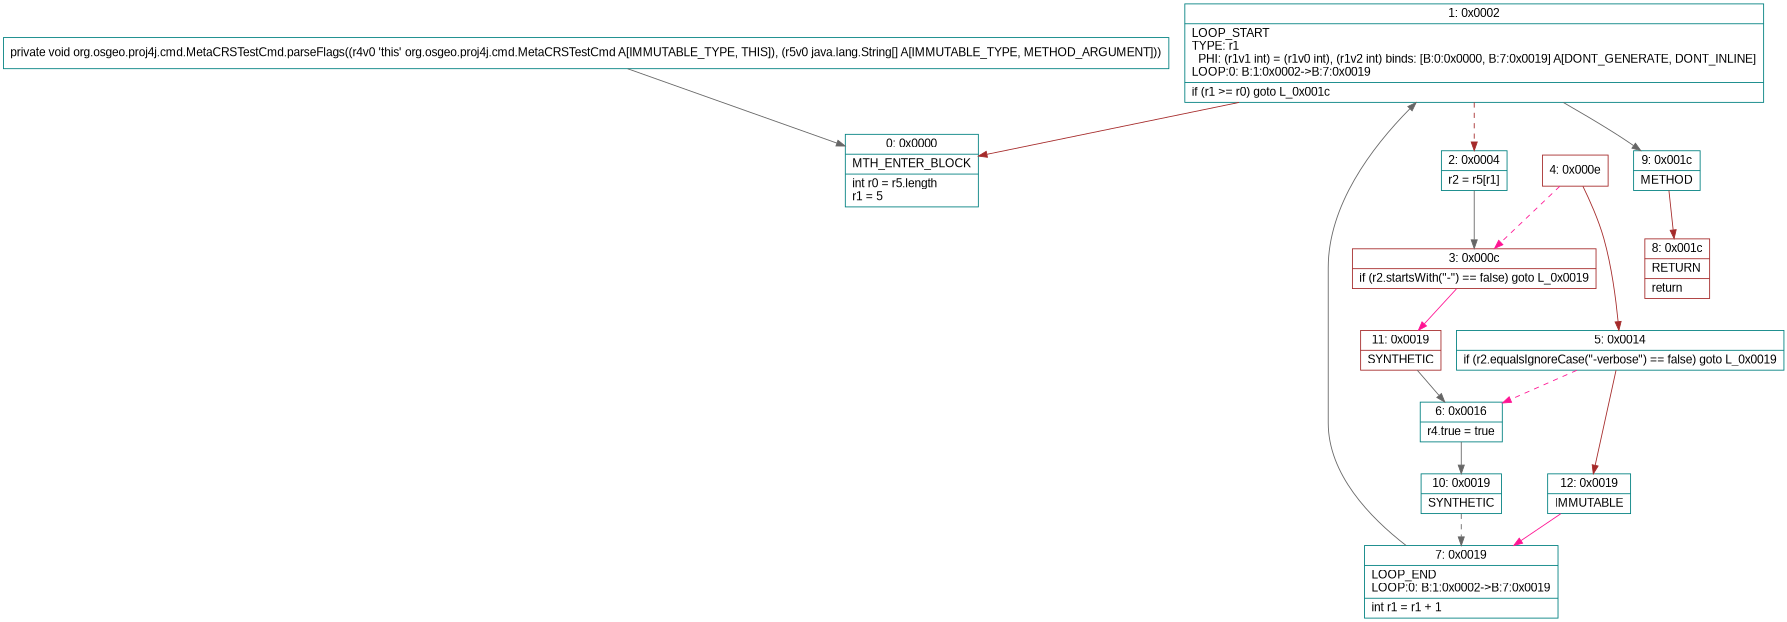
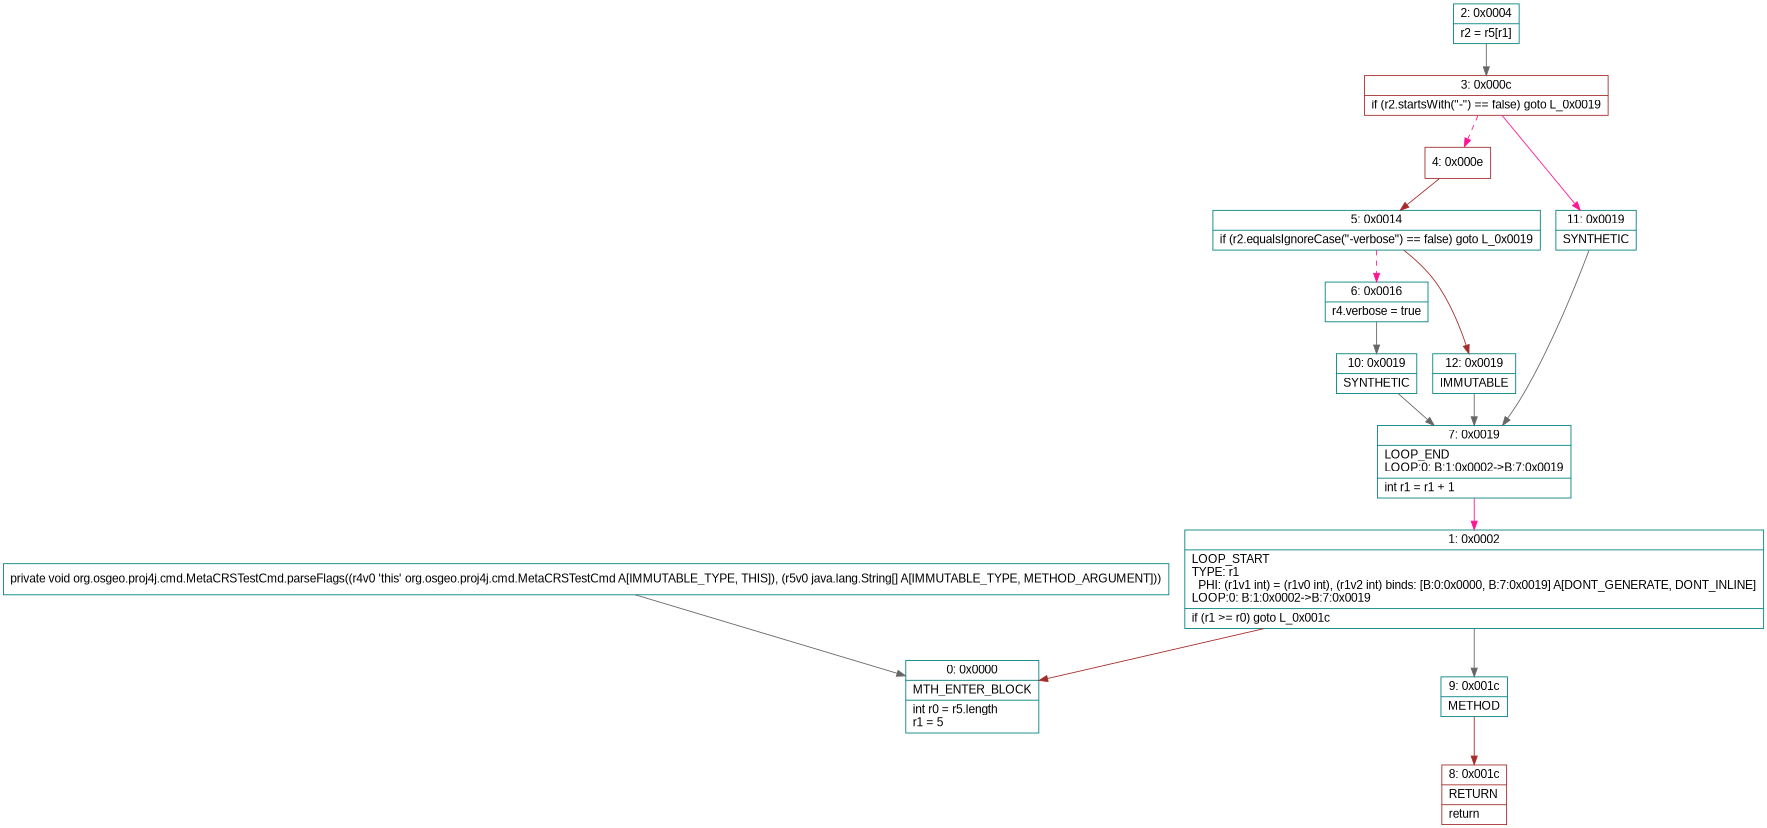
edge "1: 0x0002" -> "2: 0x0004": removed
edge "4: 0x000e" -> "3: 0x000c": reversed
edge "7: 0x0019" -> "1: 0x0002": color gray40 -> deeppink
node "11: 0x0019": color brown -> teal
edge "11: 0x0019" -> "6: 0x0016": now "11: 0x0019" -> "7: 0x0019"
node "6: 0x0016": text "r4.true = true" -> "r4.verbose = true"
edge "10: 0x0019" -> "7: 0x0019": style dashed -> solid
edge "12: 0x0019" -> "7: 0x0019": color deeppink -> gray40
